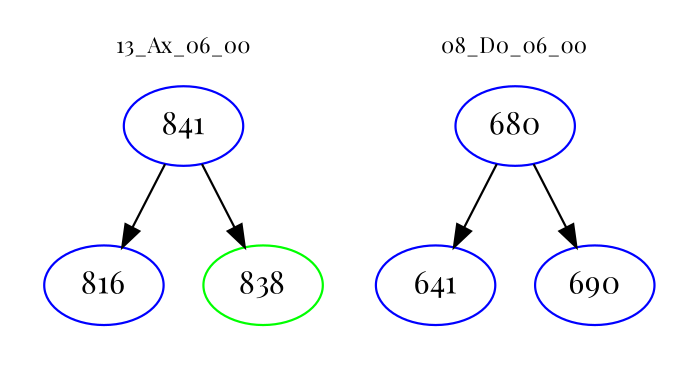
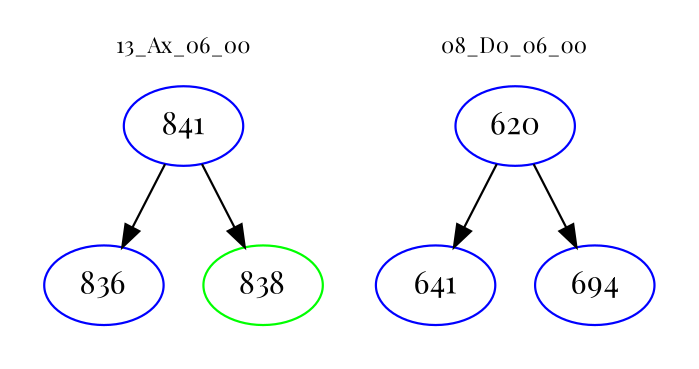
node "680": label "680" -> "620"
node "816": label "816" -> "836"
node "690": label "690" -> "694"
